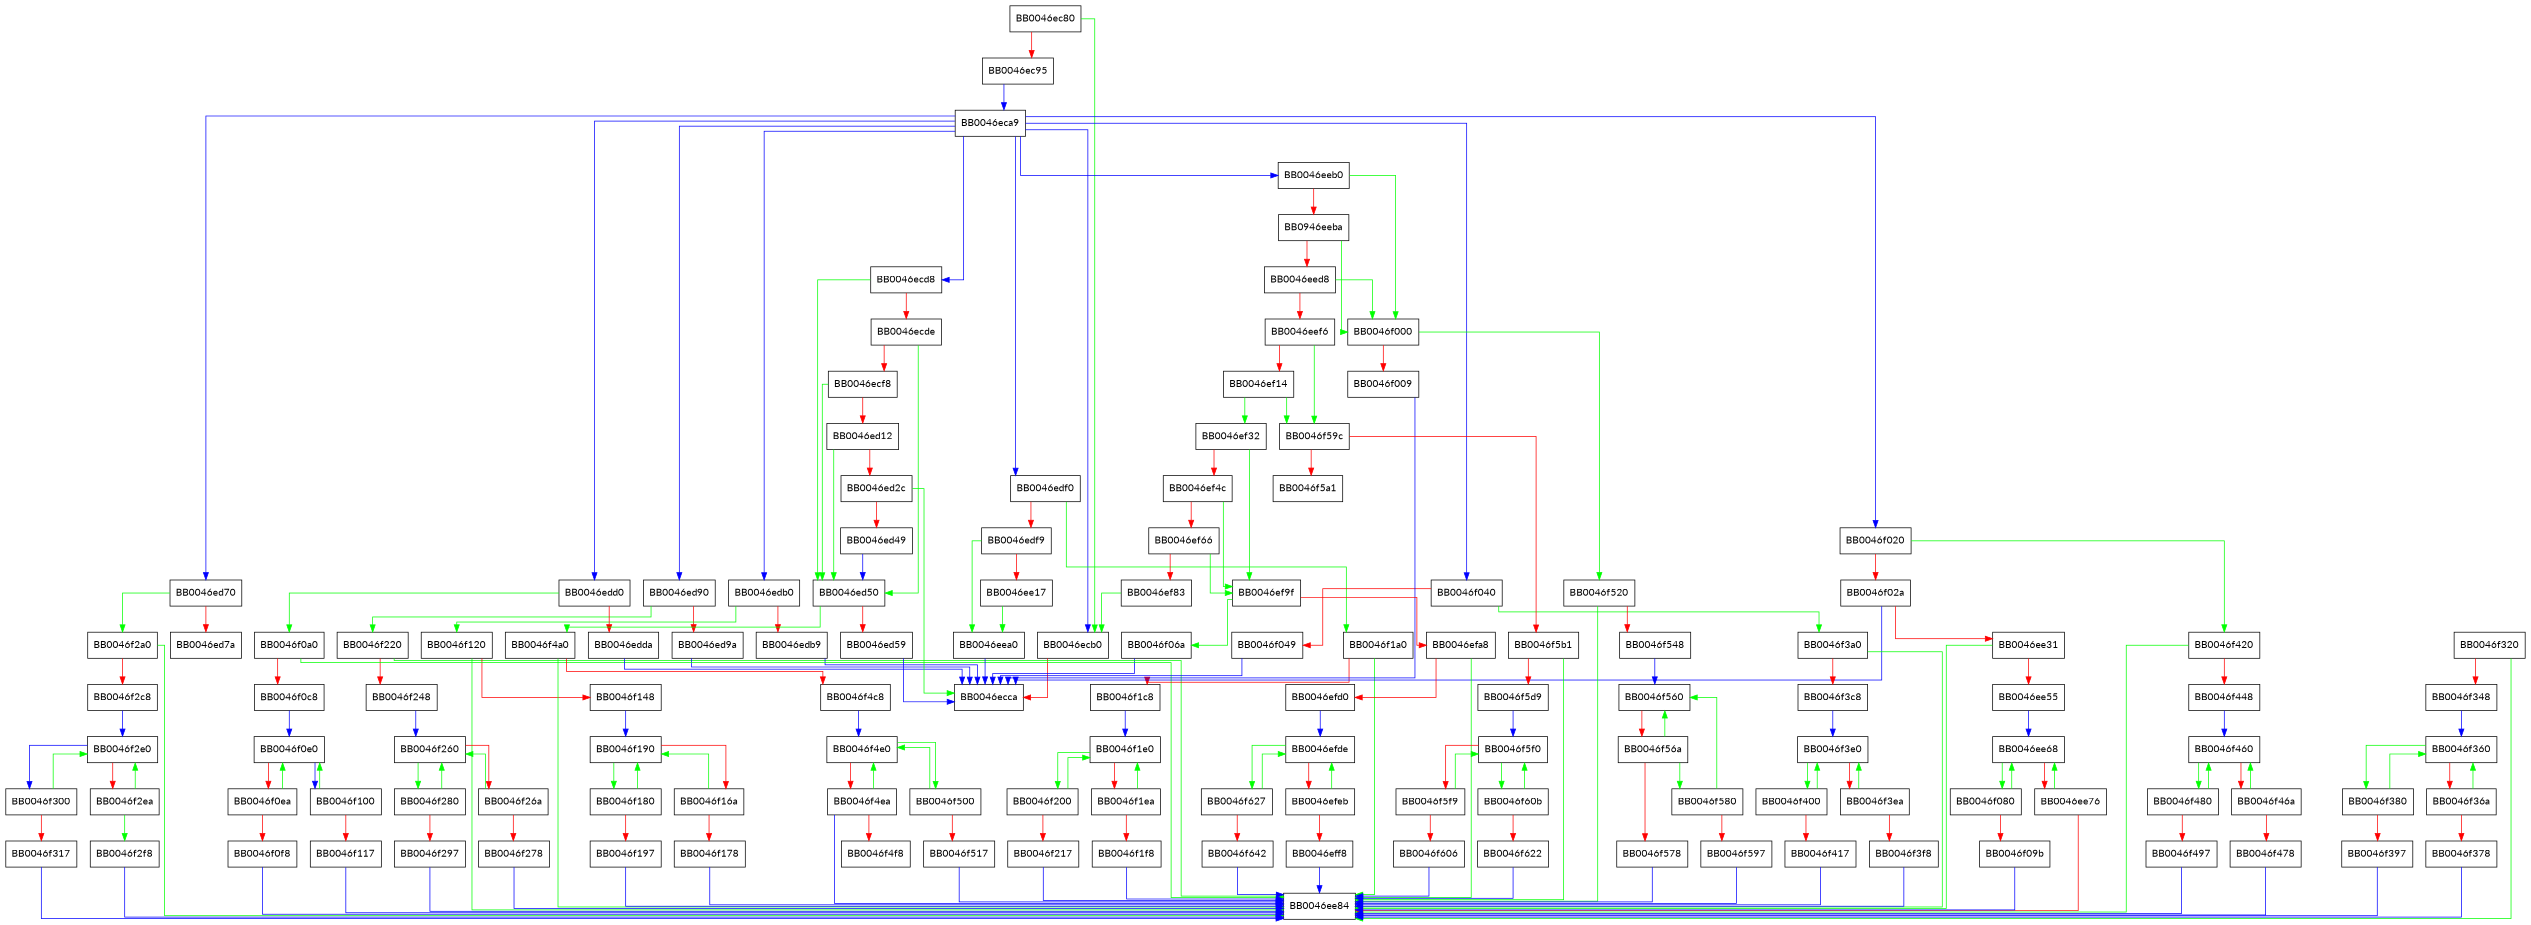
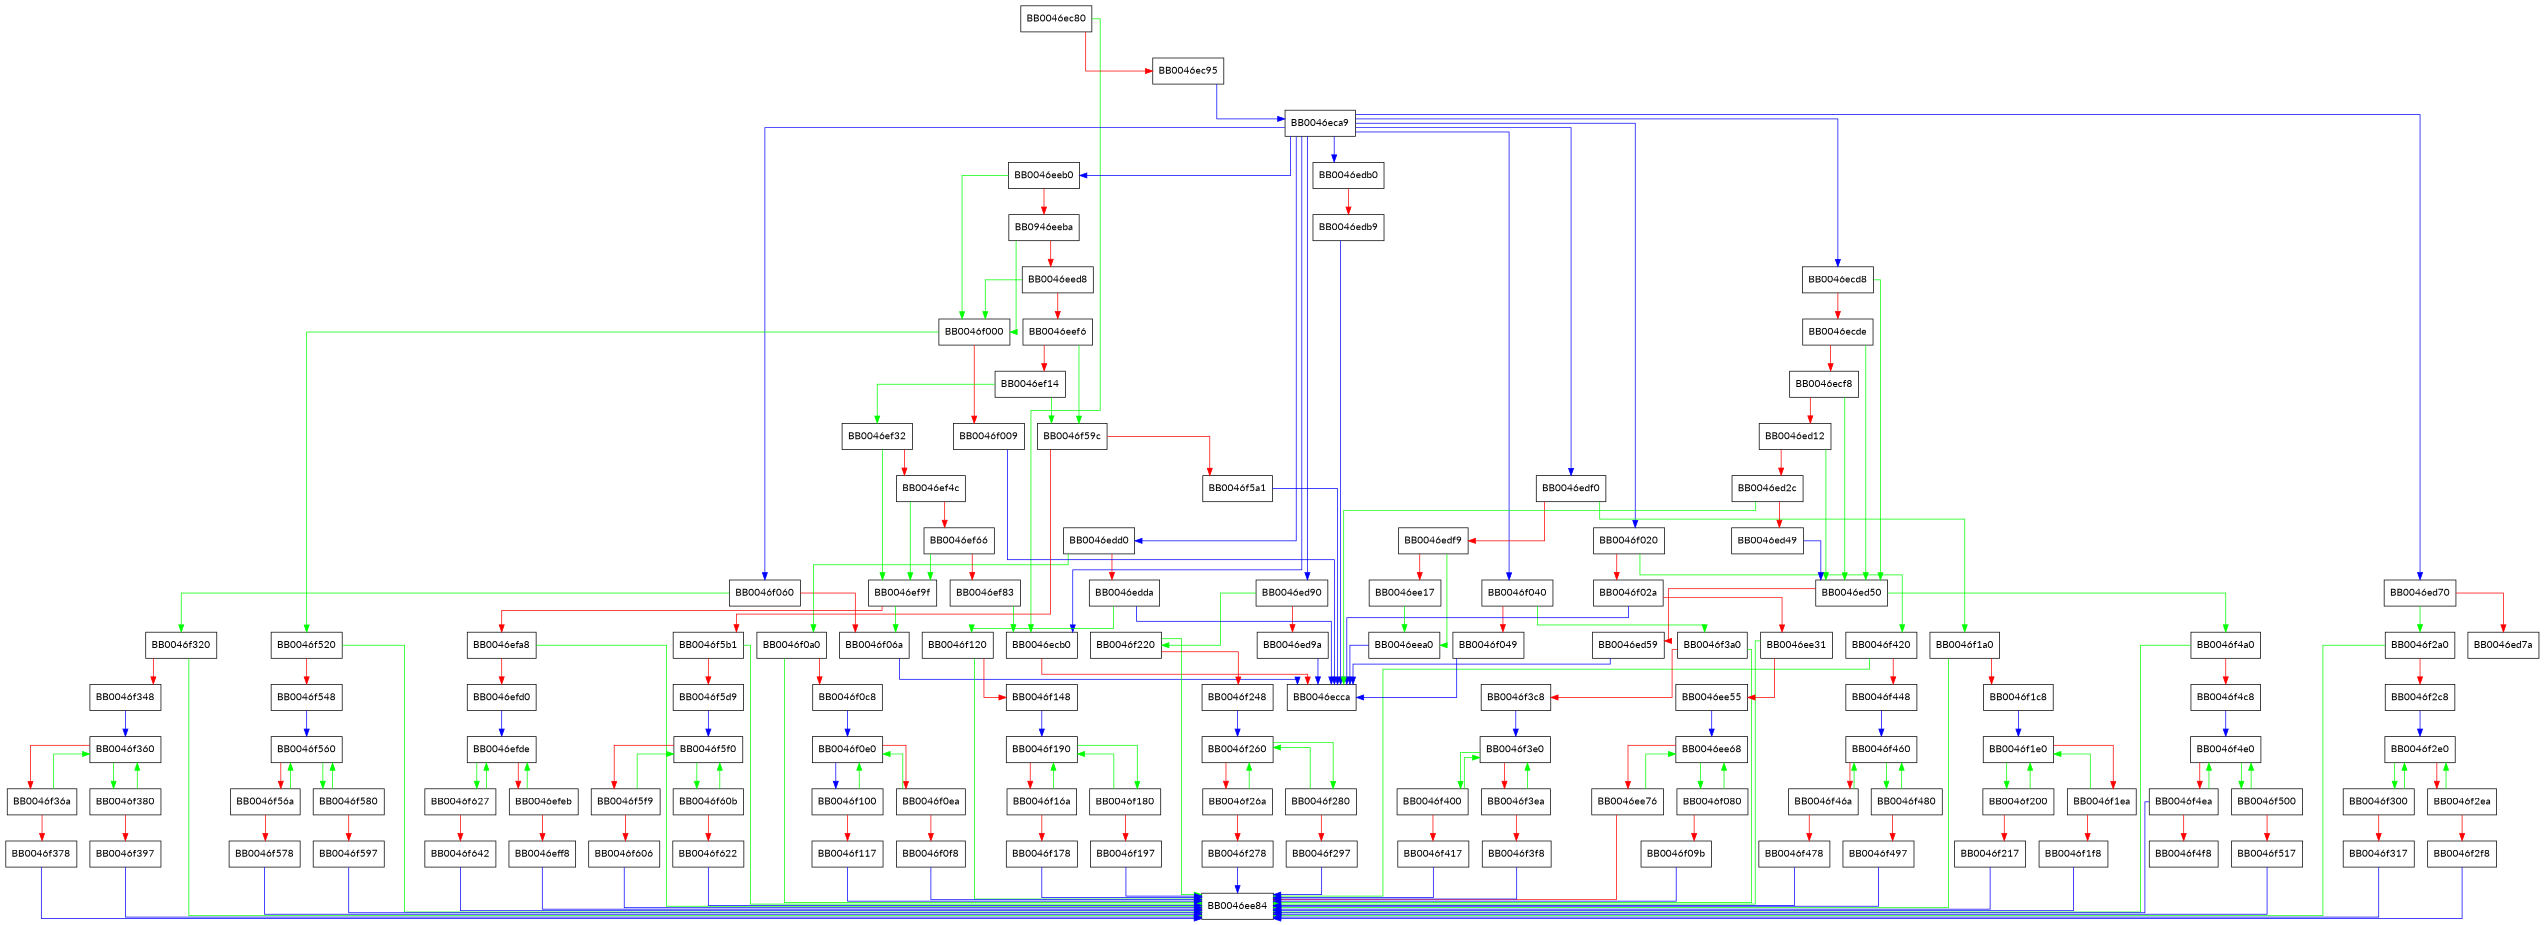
edge "BB0046f5a1" -> "BB0046ecca": added
node "BB0046f060": added
edge "BB0046edb0" -> "BB0046f120": now "BB0046edda" -> "BB0046f120"
edge "BB0046f2e0" -> "BB0046f300": color blue -> green
edge "BB0046f56a" -> "BB0046f580": now "BB0046f560" -> "BB0046f580"
edge "BB0046f2ea" -> "BB0046f2f8": color green -> red
